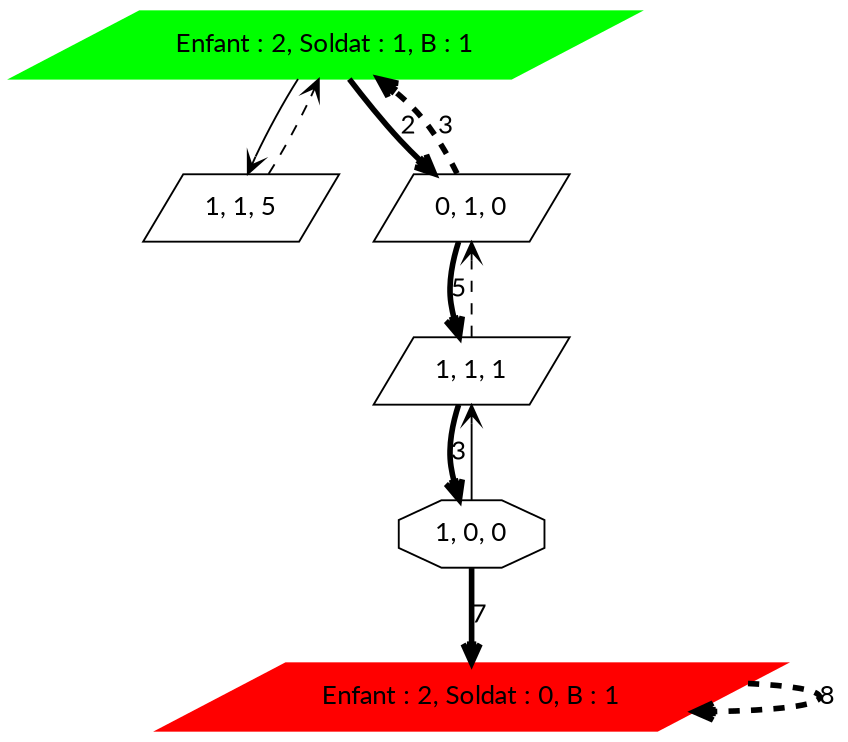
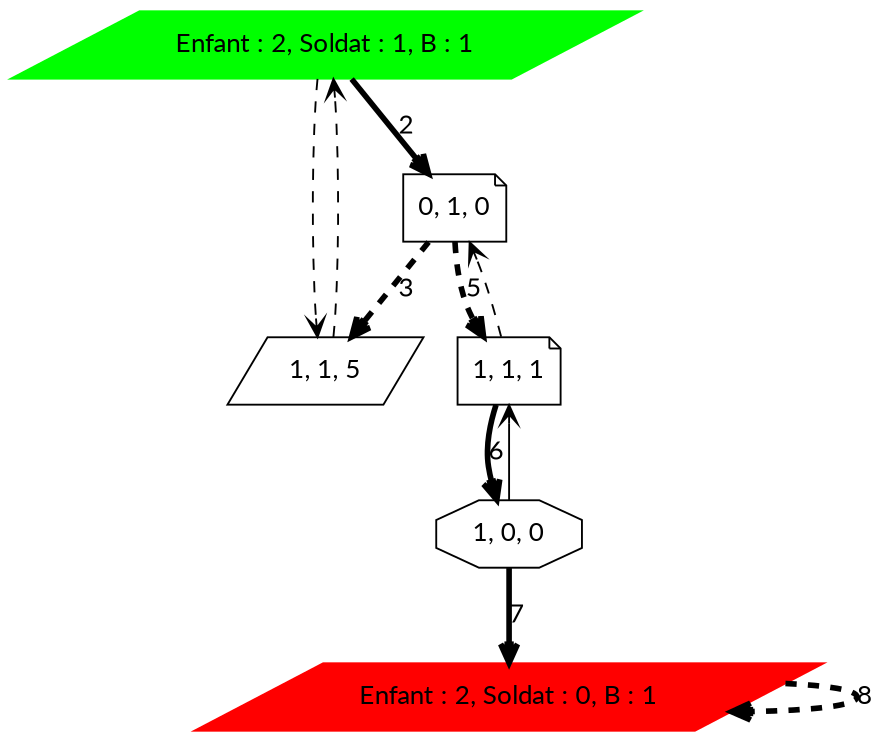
edge "Enfant : 2, Soldat : 1, B : 1" -> "1, 1, 5": style solid -> dashed
edge "0, 1, 0" -> "Enfant : 2, Soldat : 1, B : 1": now "0, 1, 0" -> "1, 1, 5"
node "0, 1, 0": shape parallelogram -> note
edge "0, 1, 0" -> "1, 1, 1": style solid -> dashed
node "1, 1, 1": shape parallelogram -> note
edge "1, 1, 1" -> "1, 0, 0": label "3" -> "6"
